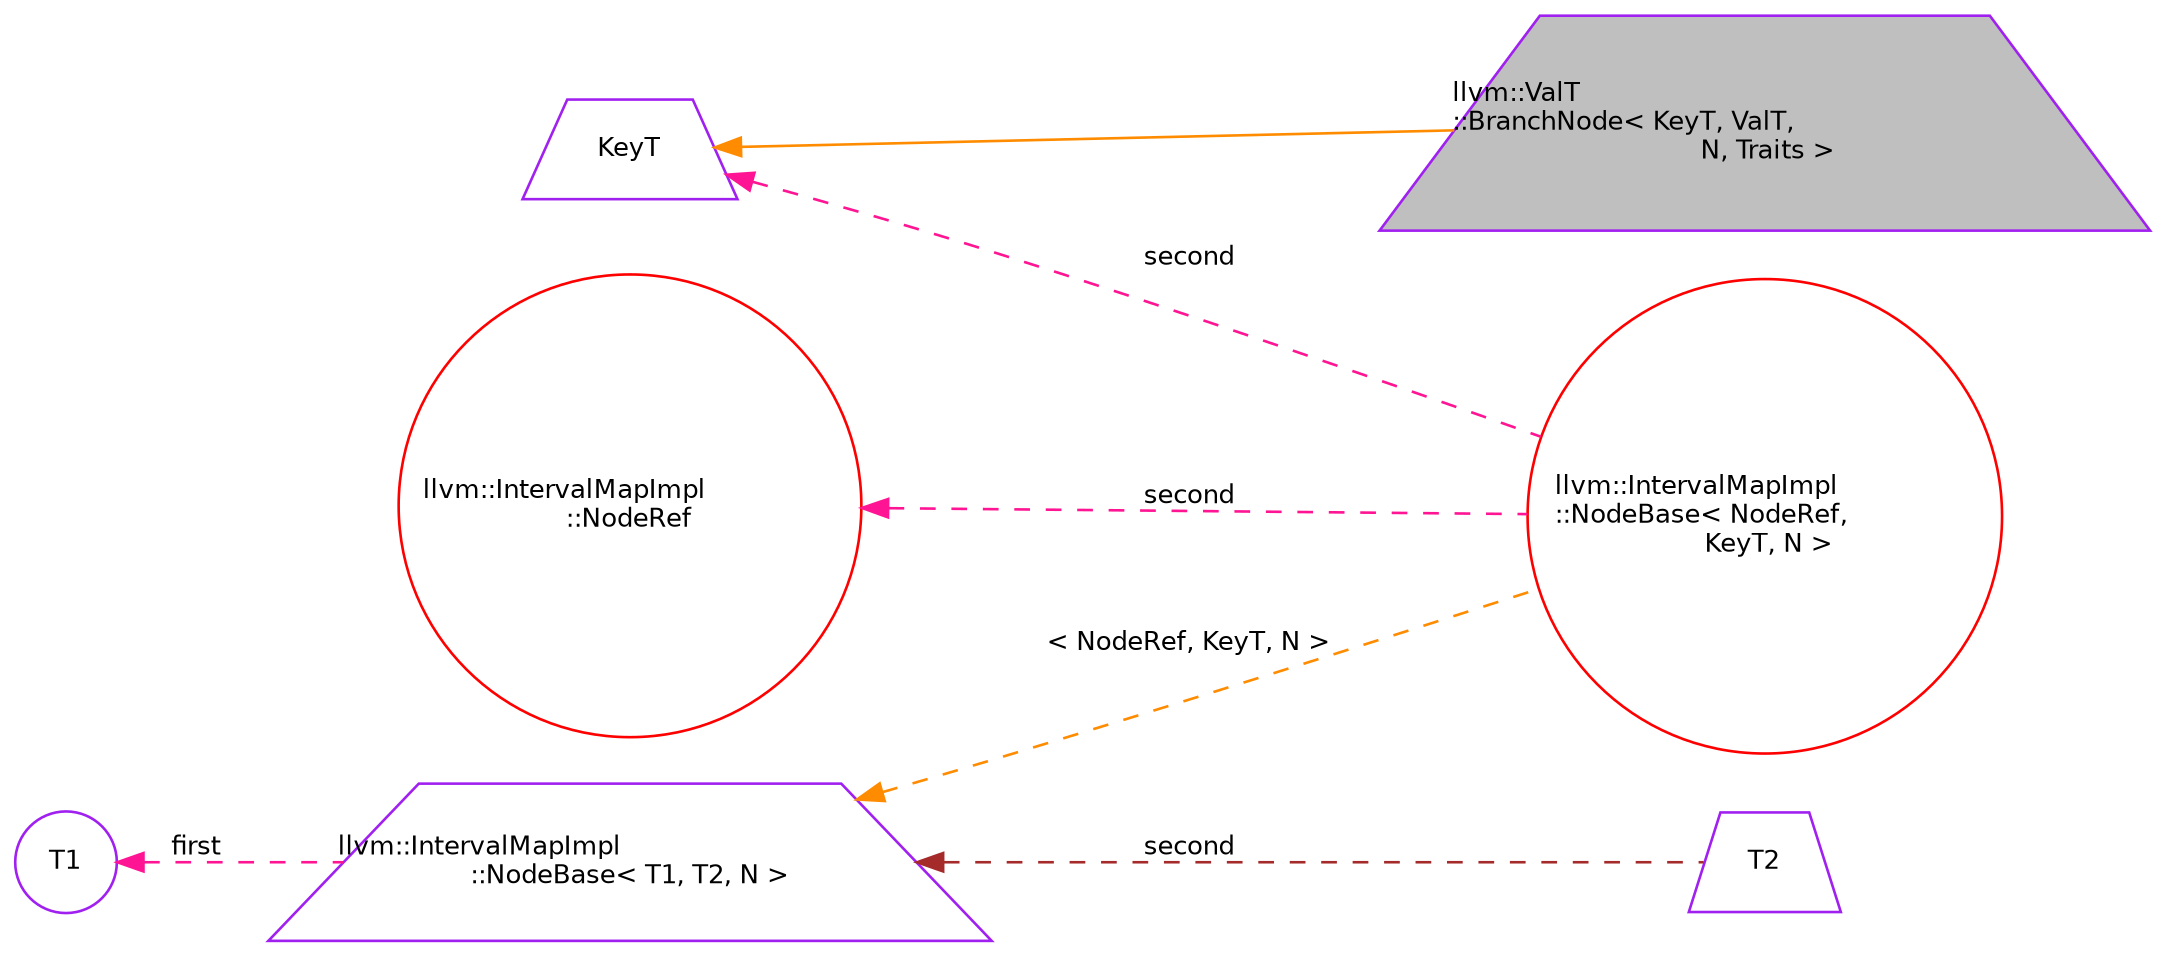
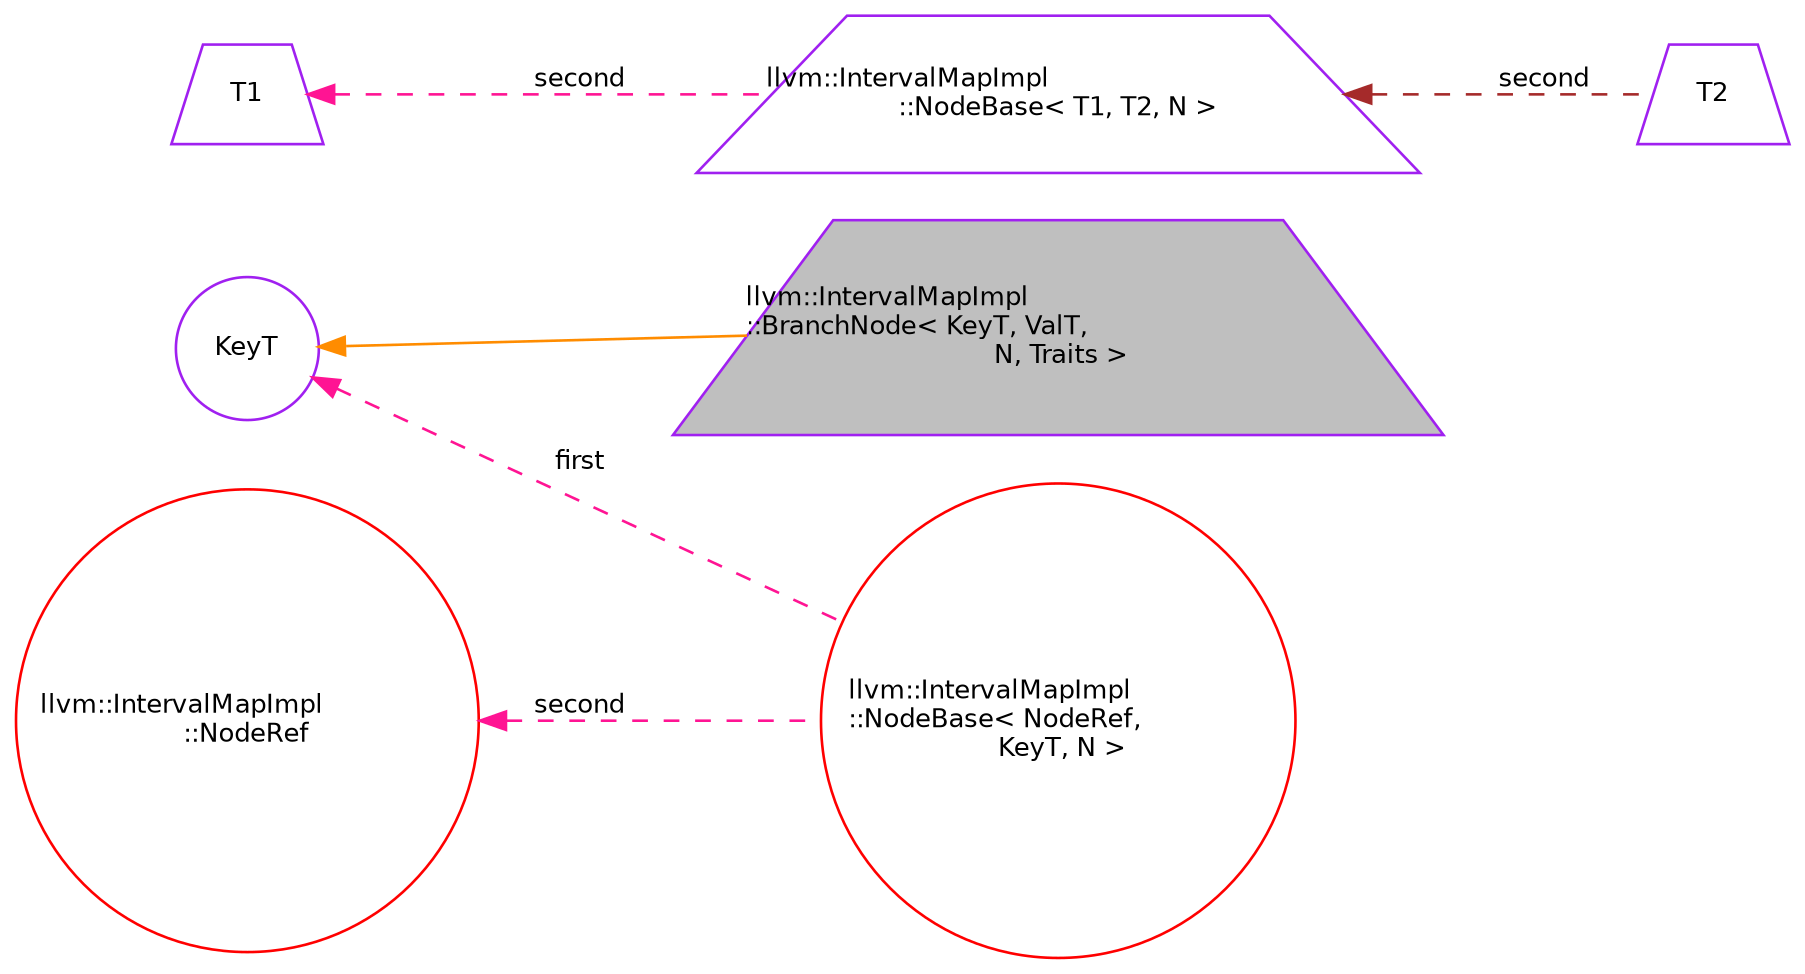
node "llvm::ValT ::BranchNode< KeyT, ValT, N, Traits >": label "llvm::ValT ::BranchNode< KeyT, ValT, N, Traits >" -> "llvm::IntervalMapImpl ::BranchNode< KeyT, ValT, N, Traits >"
node "KeyT": shape trapezium -> circle
edge "llvm::IntervalMapImpl ::NodeBase< NodeRef, KeyT, N >" -> "KeyT": label " second" -> " first"
edge "llvm::IntervalMapImpl ::NodeBase< NodeRef, KeyT, N >" -> "llvm::IntervalMapImpl ::NodeBase< T1, T2, N >": removed, label "< NodeRef, KeyT, N >"
edge "llvm::IntervalMapImpl ::NodeBase< T1, T2, N >" -> "T1": label " first" -> " second"
node "T1": shape circle -> trapezium
